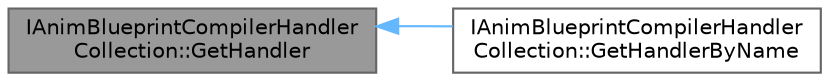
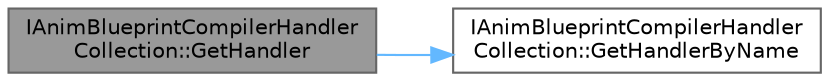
edge "IAnimBlueprintCompilerHandler Collection::GetHandlerByName" -> "IAnimBlueprintCompilerHandler Collection::GetHandler": reversed
